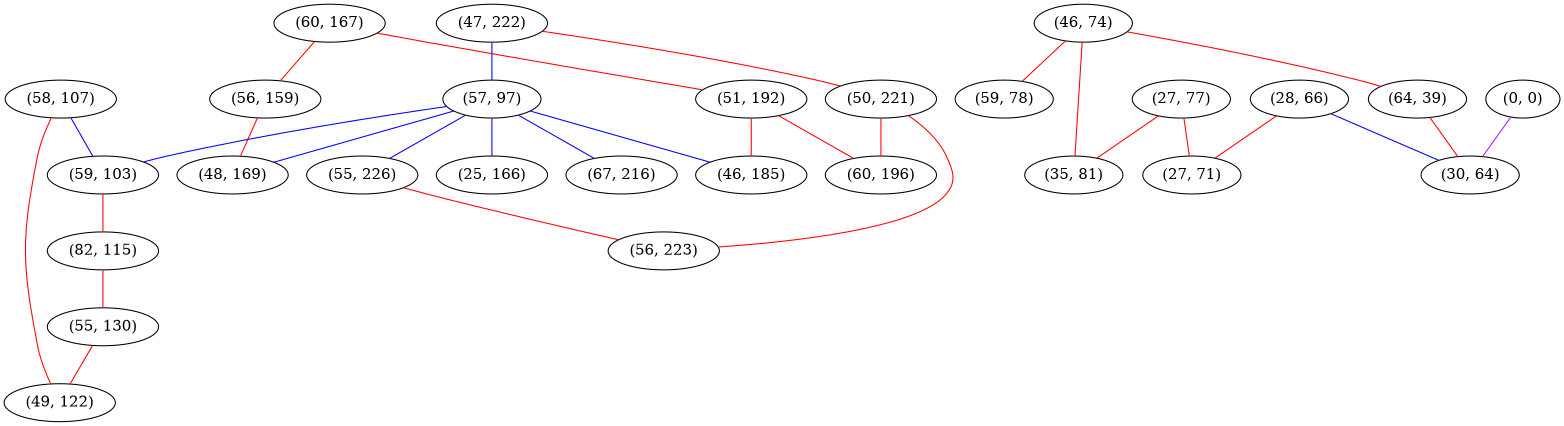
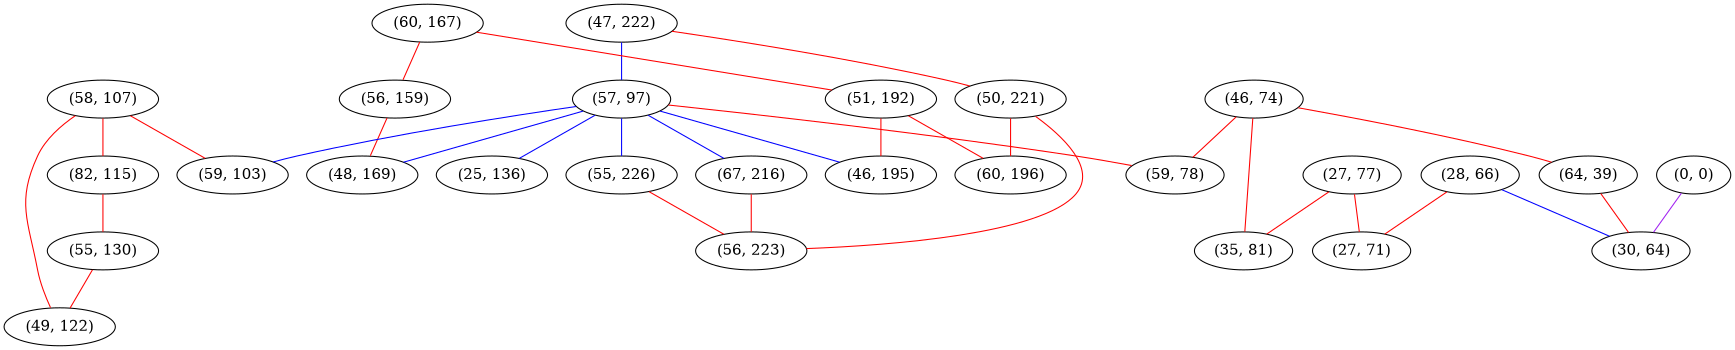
edge "(57, 97)" -- "(59, 78)": added
edge "(58, 107)" -- "(59, 103)": color blue -> red
node "(25, 166)": label "(25, 166)" -> "(25, 136)"
node "(46, 185)": label "(46, 185)" -> "(46, 195)"
edge "(59, 103)" -- "(82, 115)": now "(58, 107)" -- "(82, 115)"
edge "(67, 216)" -- "(56, 223)": added
